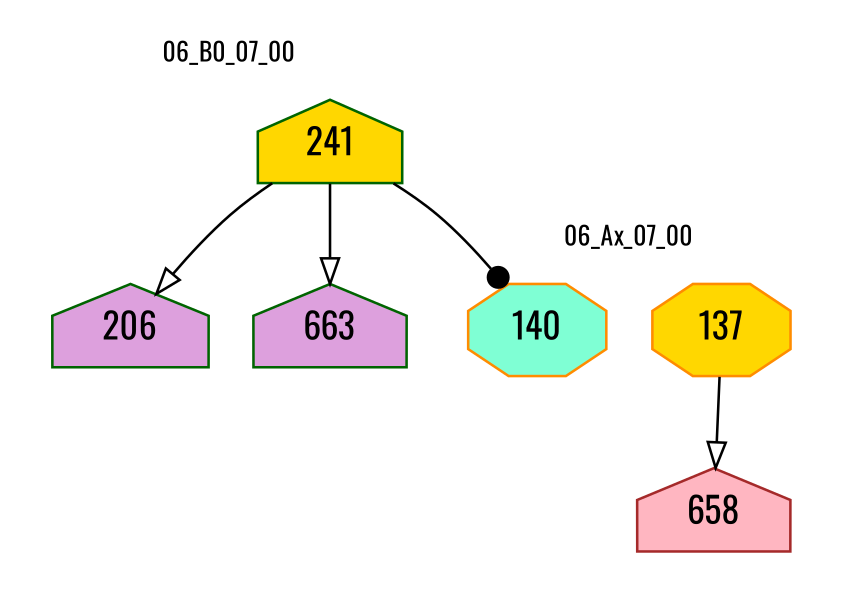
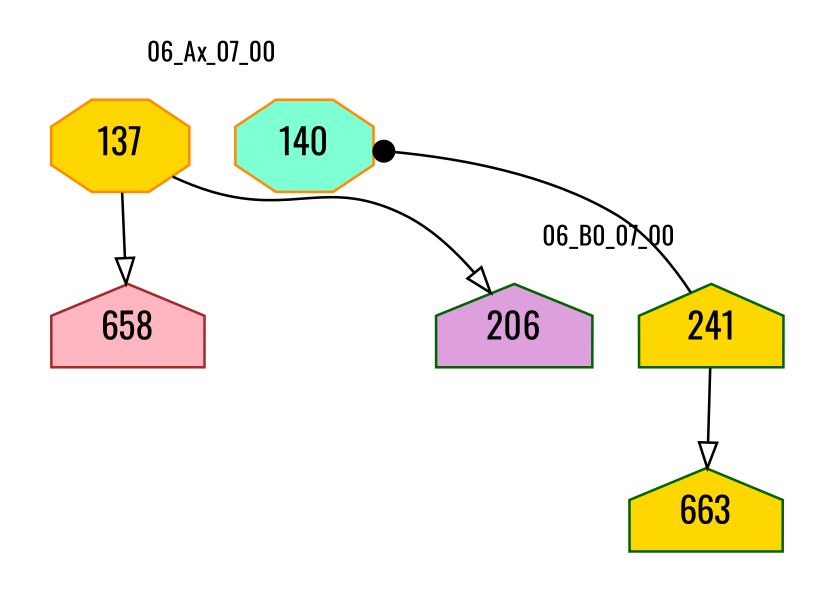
edge "241" -> "206": now "137" -> "206"
node "663": fillcolor plum -> gold
